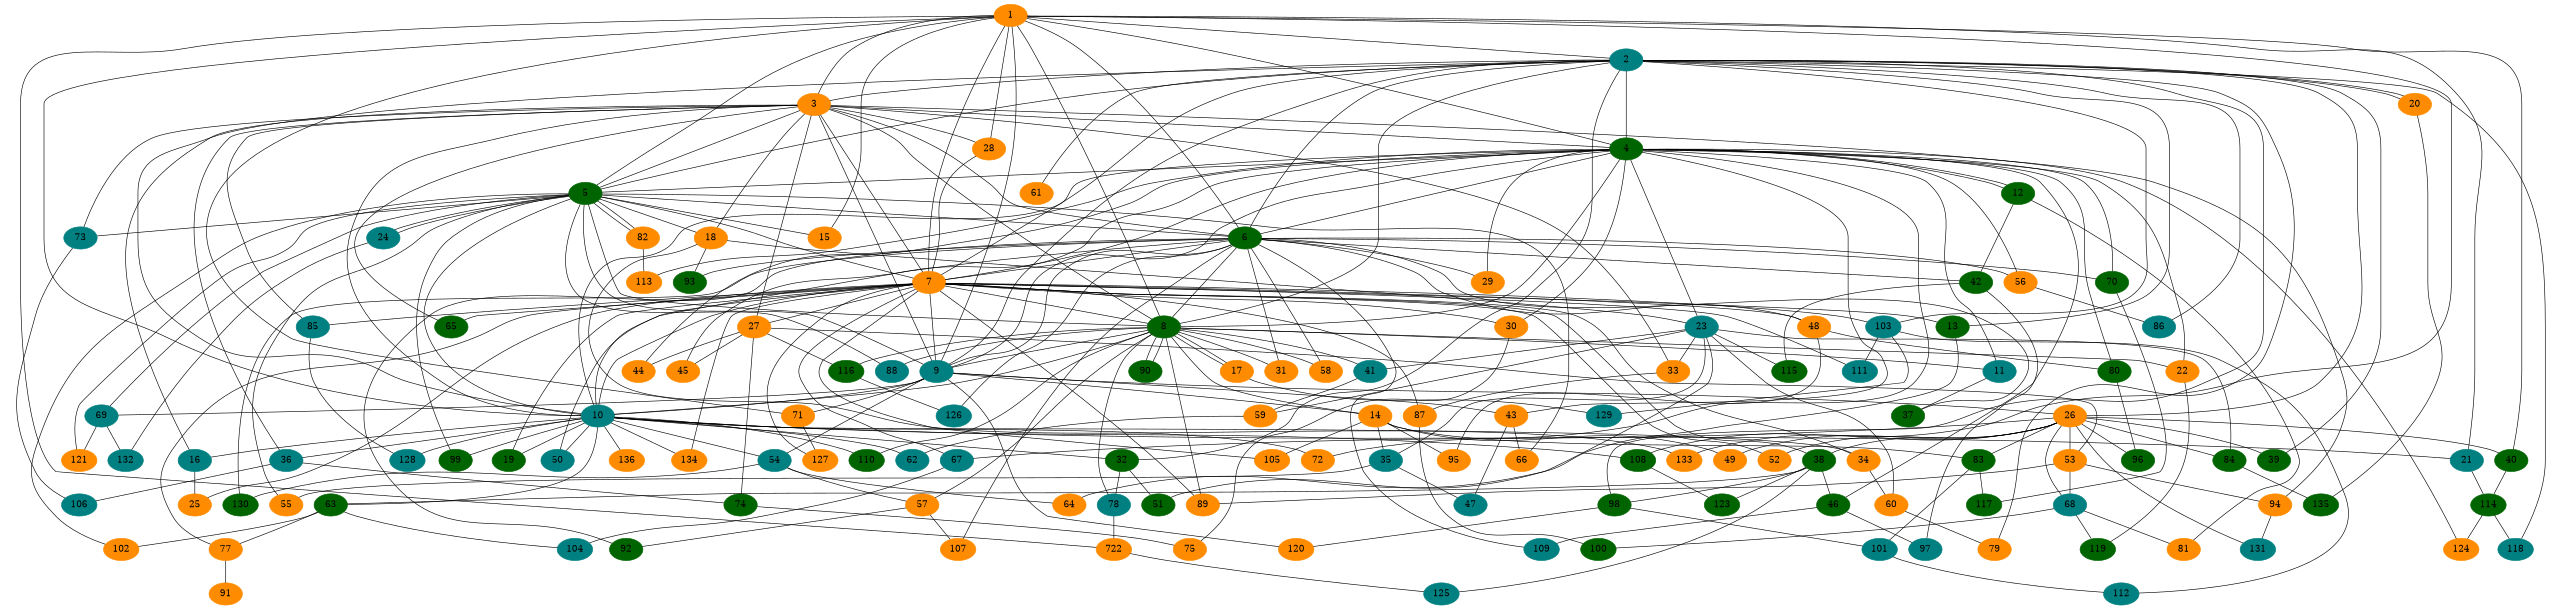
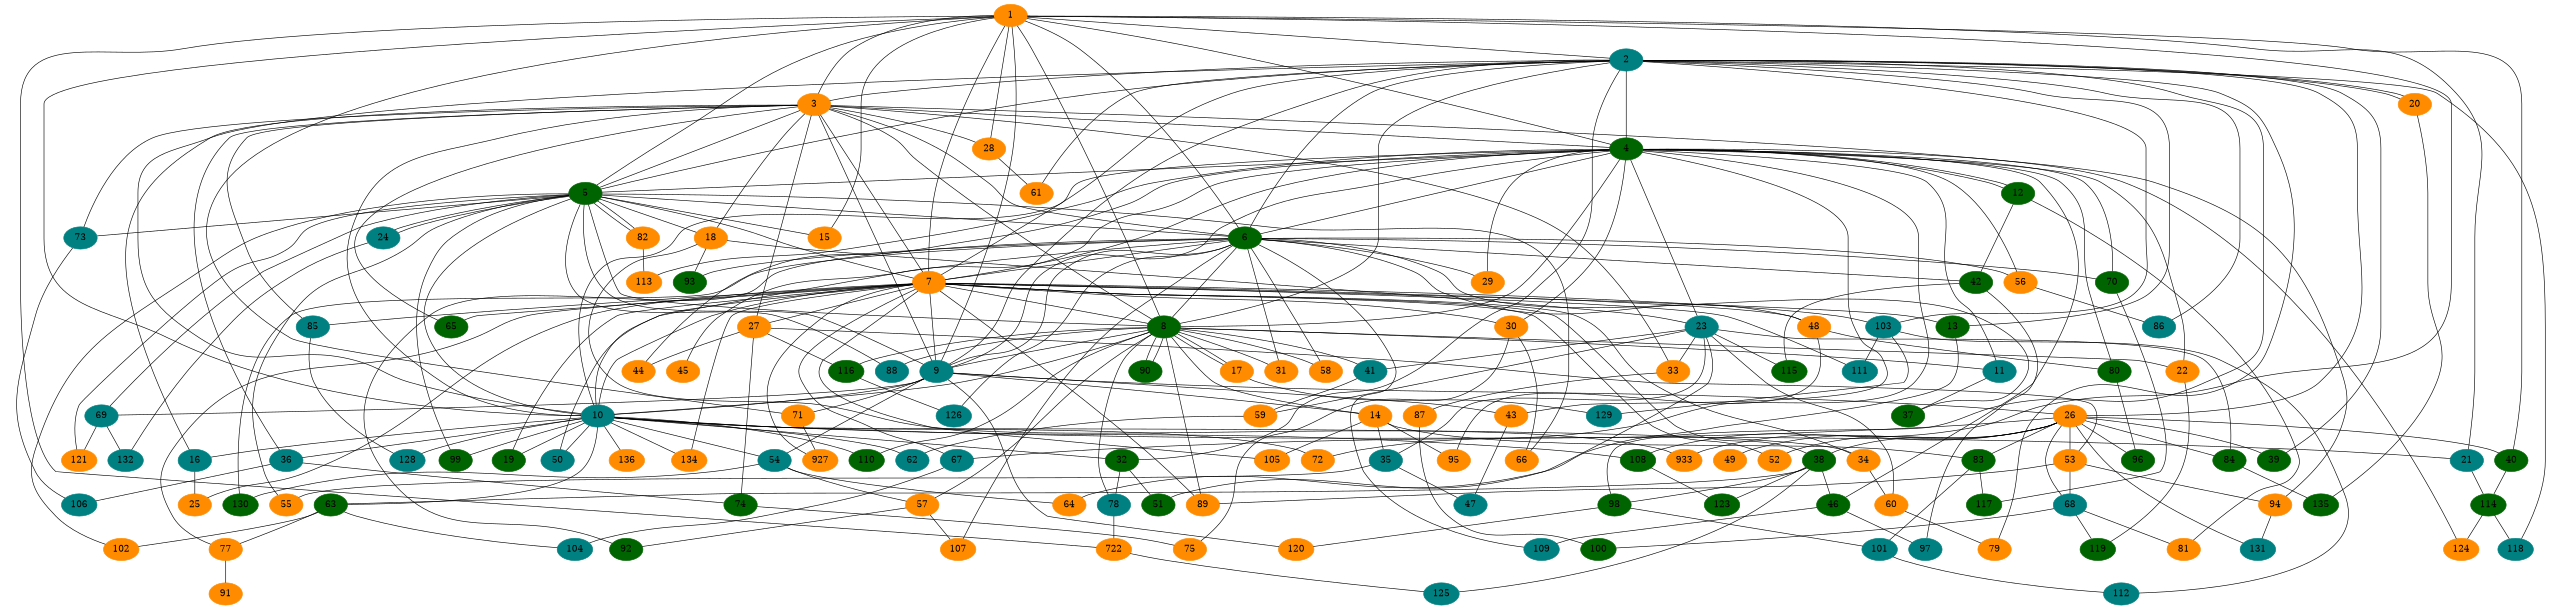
edge "28" -- "7": now "28" -- "61"
edge "7" -- "87": removed
edge "27" -- "45": removed
edge "43" -- "66": now "30" -- "66"
edge "14" -- "49": removed
node "127": label "127" -> "927"
node "133": label "133" -> "933"
